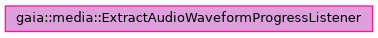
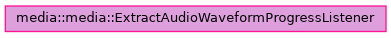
node "gaia::media::ExtractAudioWaveformProgressListener": label "gaia::media::ExtractAudioWaveformProgressListener" -> "media::media::ExtractAudioWaveformProgressListener"
